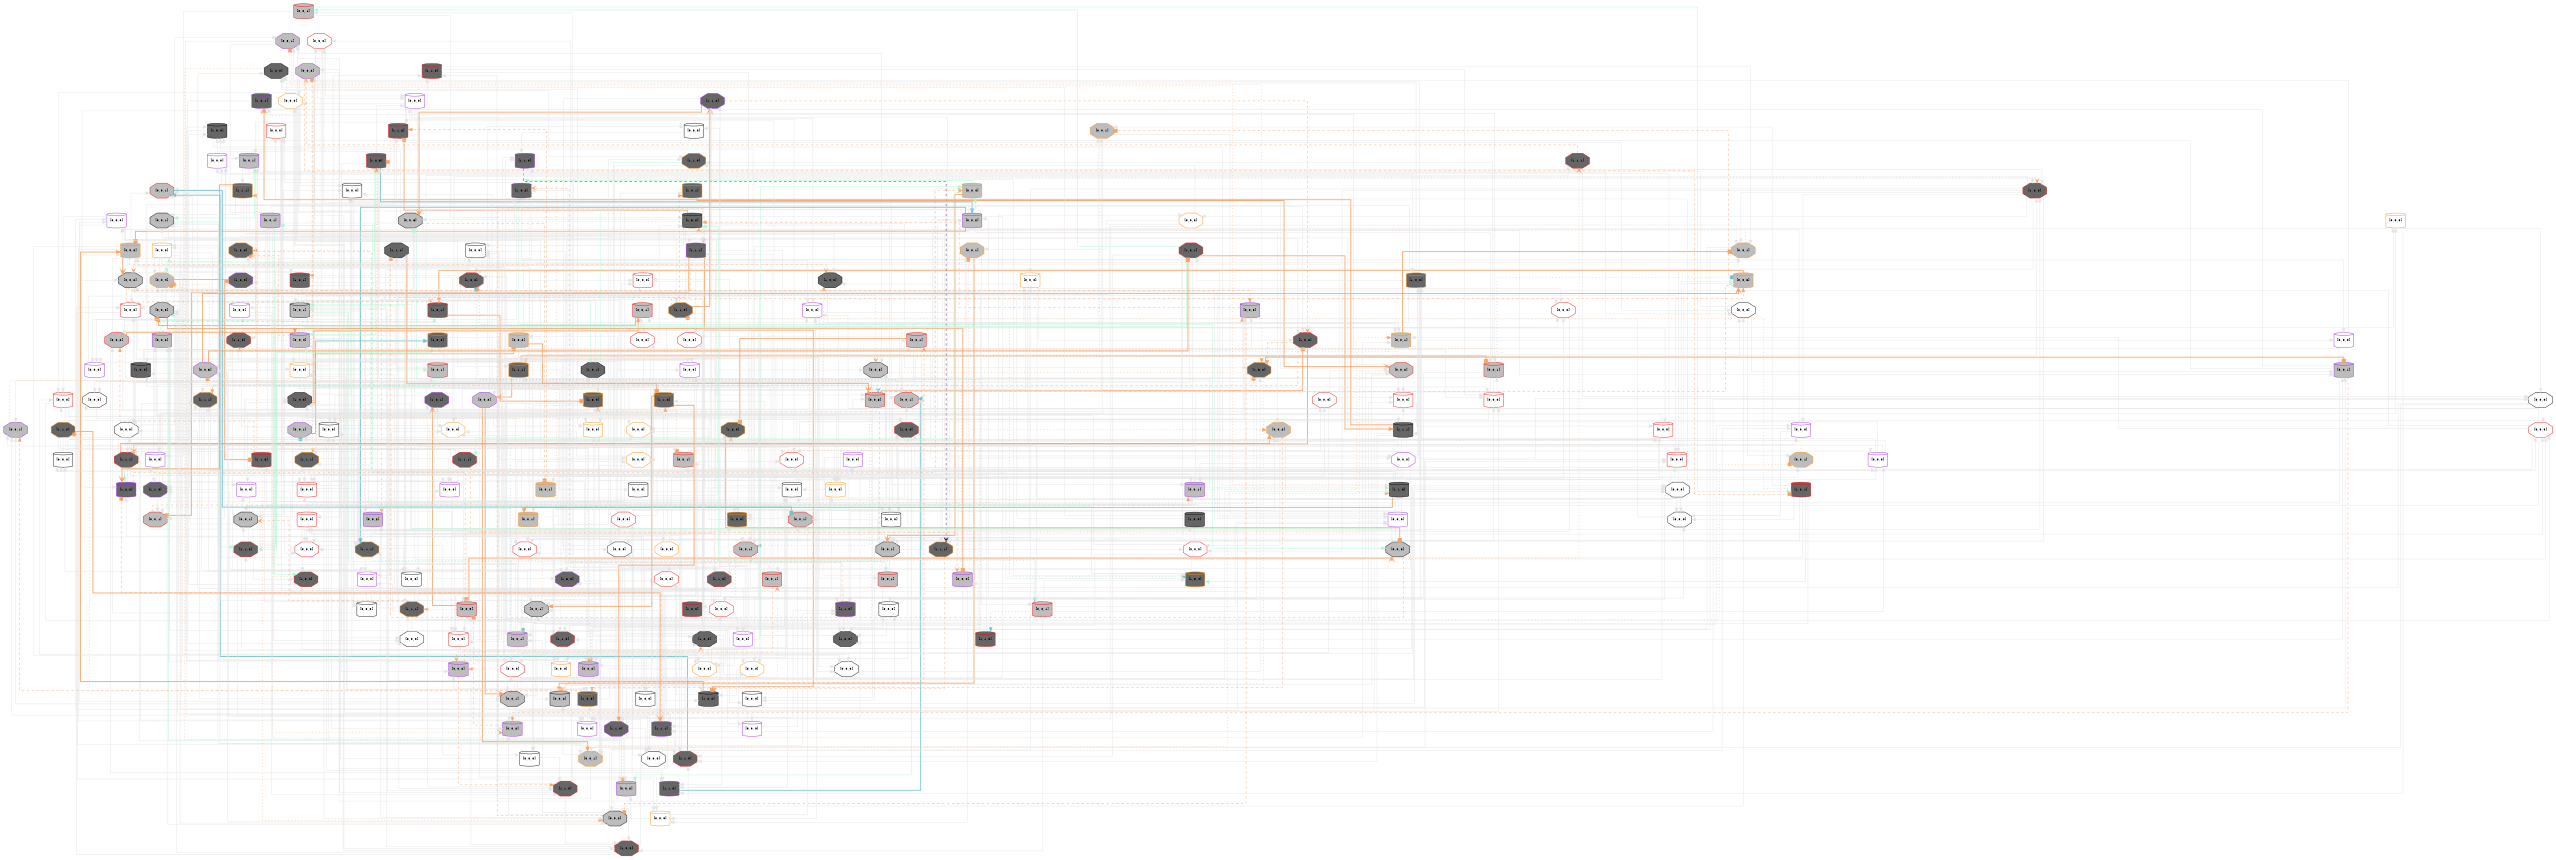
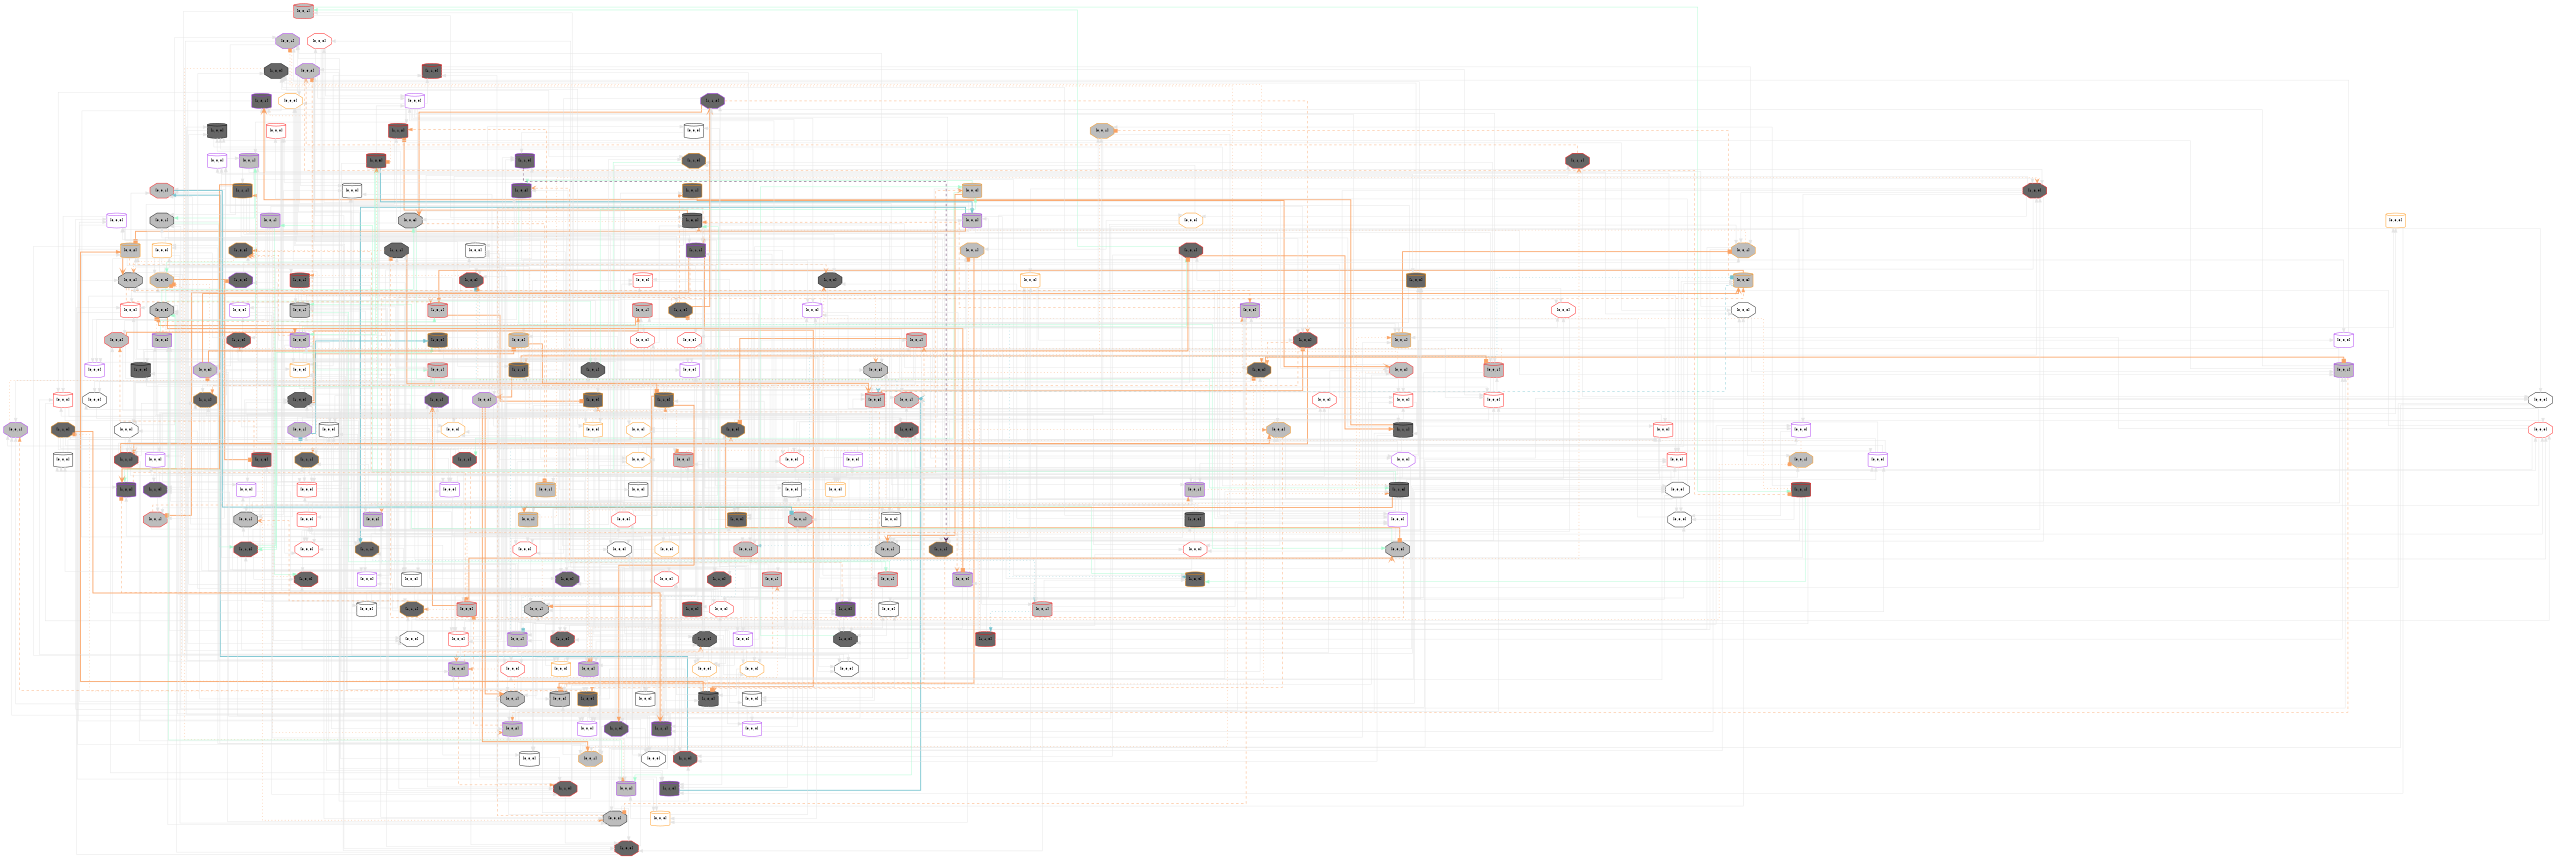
node "[1, 3, 1]": fillcolor #666666 -> #bdbdbd
